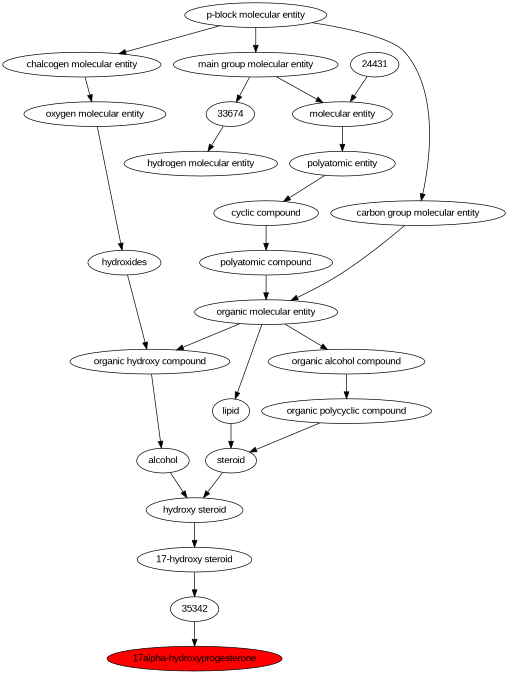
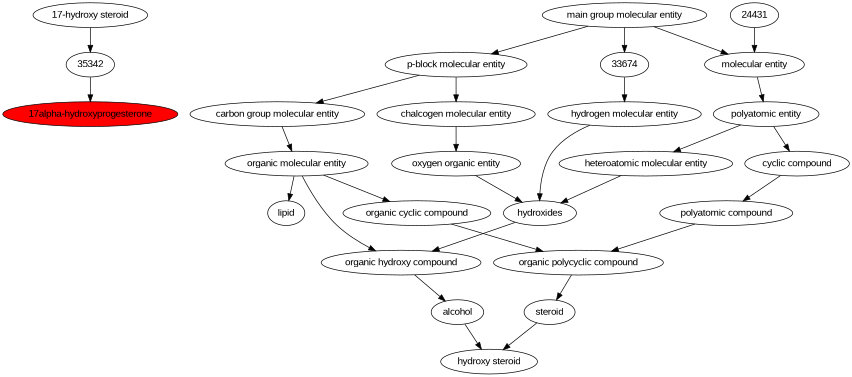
edge "p-block molecular entity" -> "main group molecular entity": reversed
node "oxygen molecular entity": label "oxygen molecular entity" -> "oxygen organic entity"
edge "hydrogen molecular entity" -> "hydroxides": added
node "heteroatomic molecular entity": added
edge "polyatomic compound" -> "organic molecular entity": now "polyatomic compound" -> "organic polycyclic compound"
node "organic alcohol compound": label "organic alcohol compound" -> "organic cyclic compound"
edge "lipid" -> "steroid": removed
edge "hydroxy steroid" -> "17-hydroxy steroid": removed
